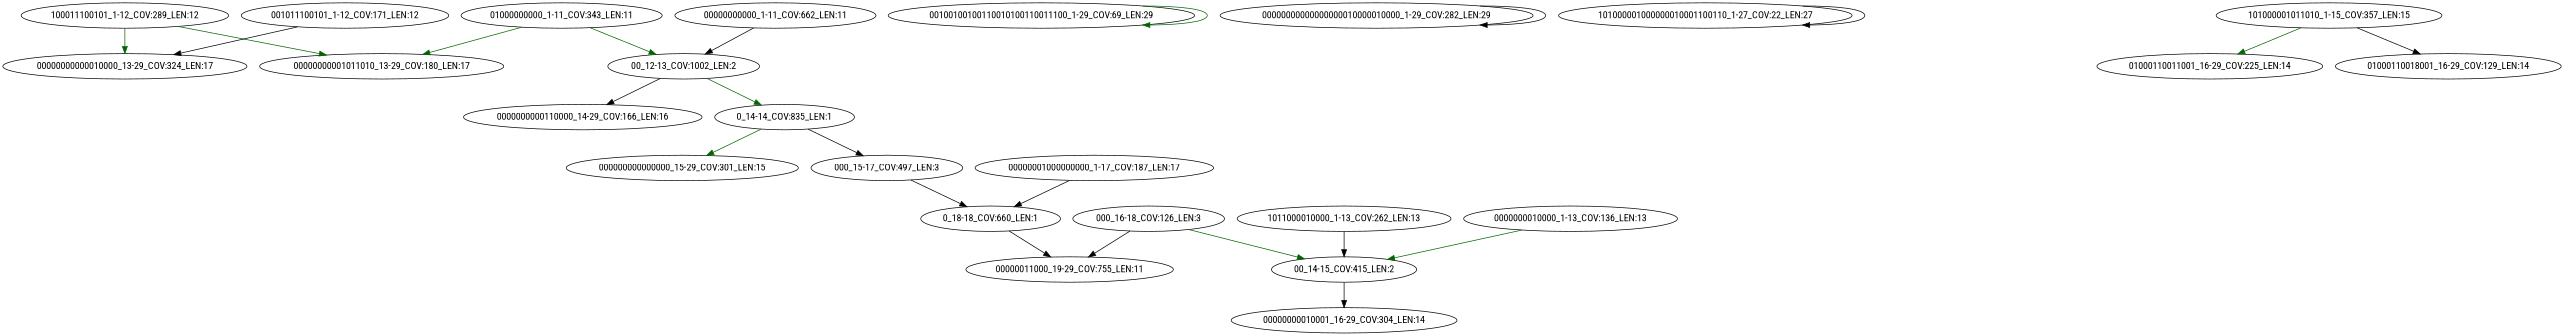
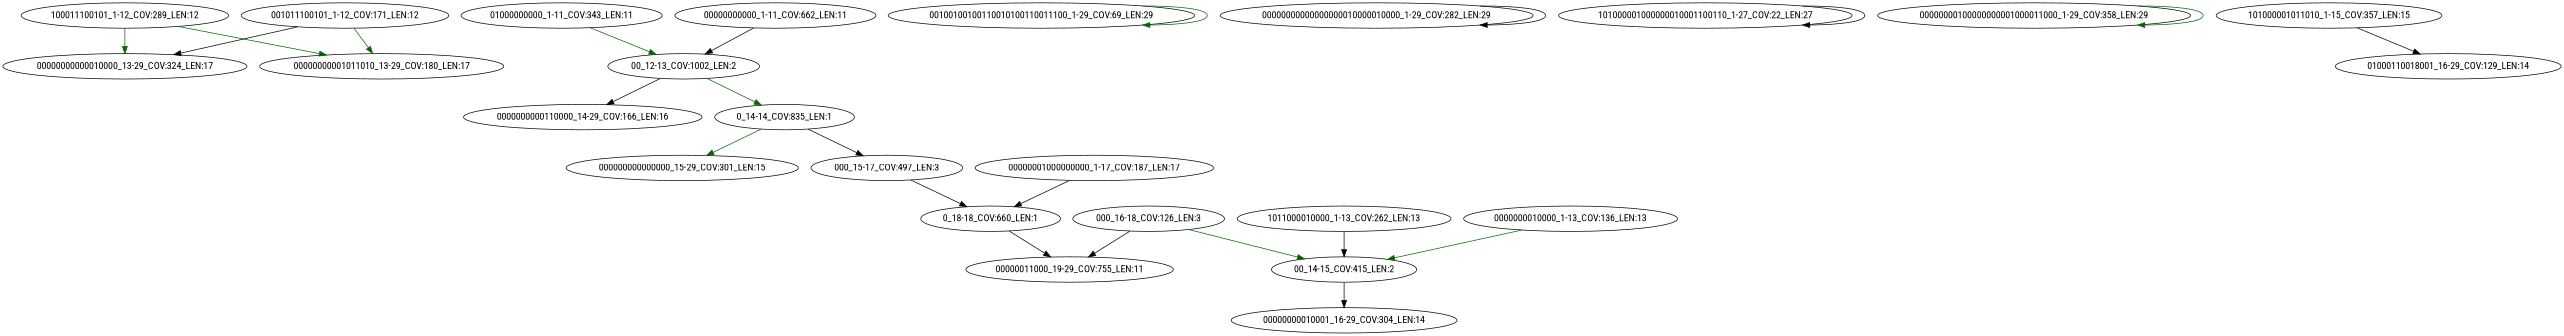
node "00000000100000000001000011000_1-29_COV:358_LEN:29": added
edge "01000000000_1-11_COV:343_LEN:11" -> "00000000001011010_13-29_COV:180_LEN:17": now "001011100101_1-12_COV:171_LEN:12" -> "00000000001011010_13-29_COV:180_LEN:17"
node "01000110011001_16-29_COV:225_LEN:14": removed
